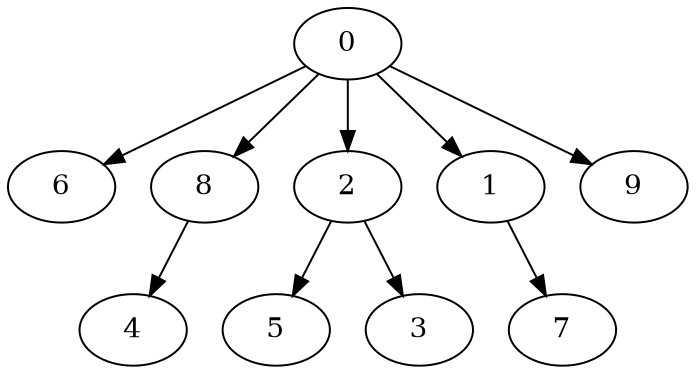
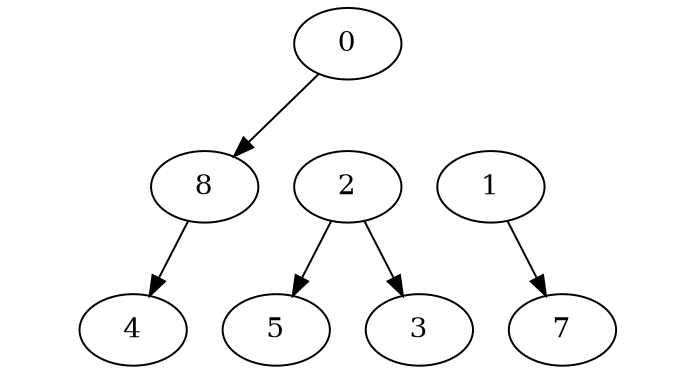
edge "0" -> "2": removed
edge "0" -> "1": removed
node "6": removed
node "9": removed
